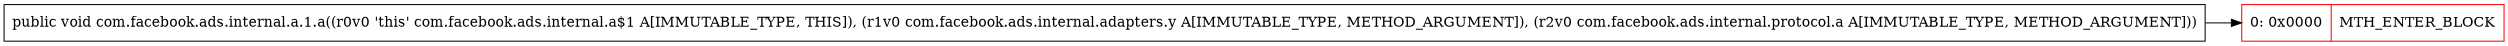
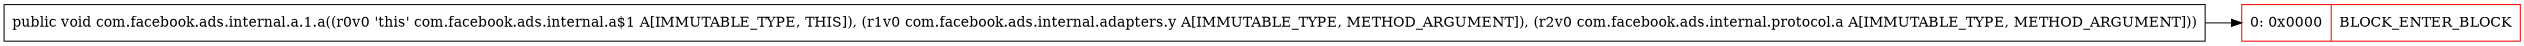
node "0: 0x0000": text "MTH_ENTER_BLOCK" -> "BLOCK_ENTER_BLOCK"
